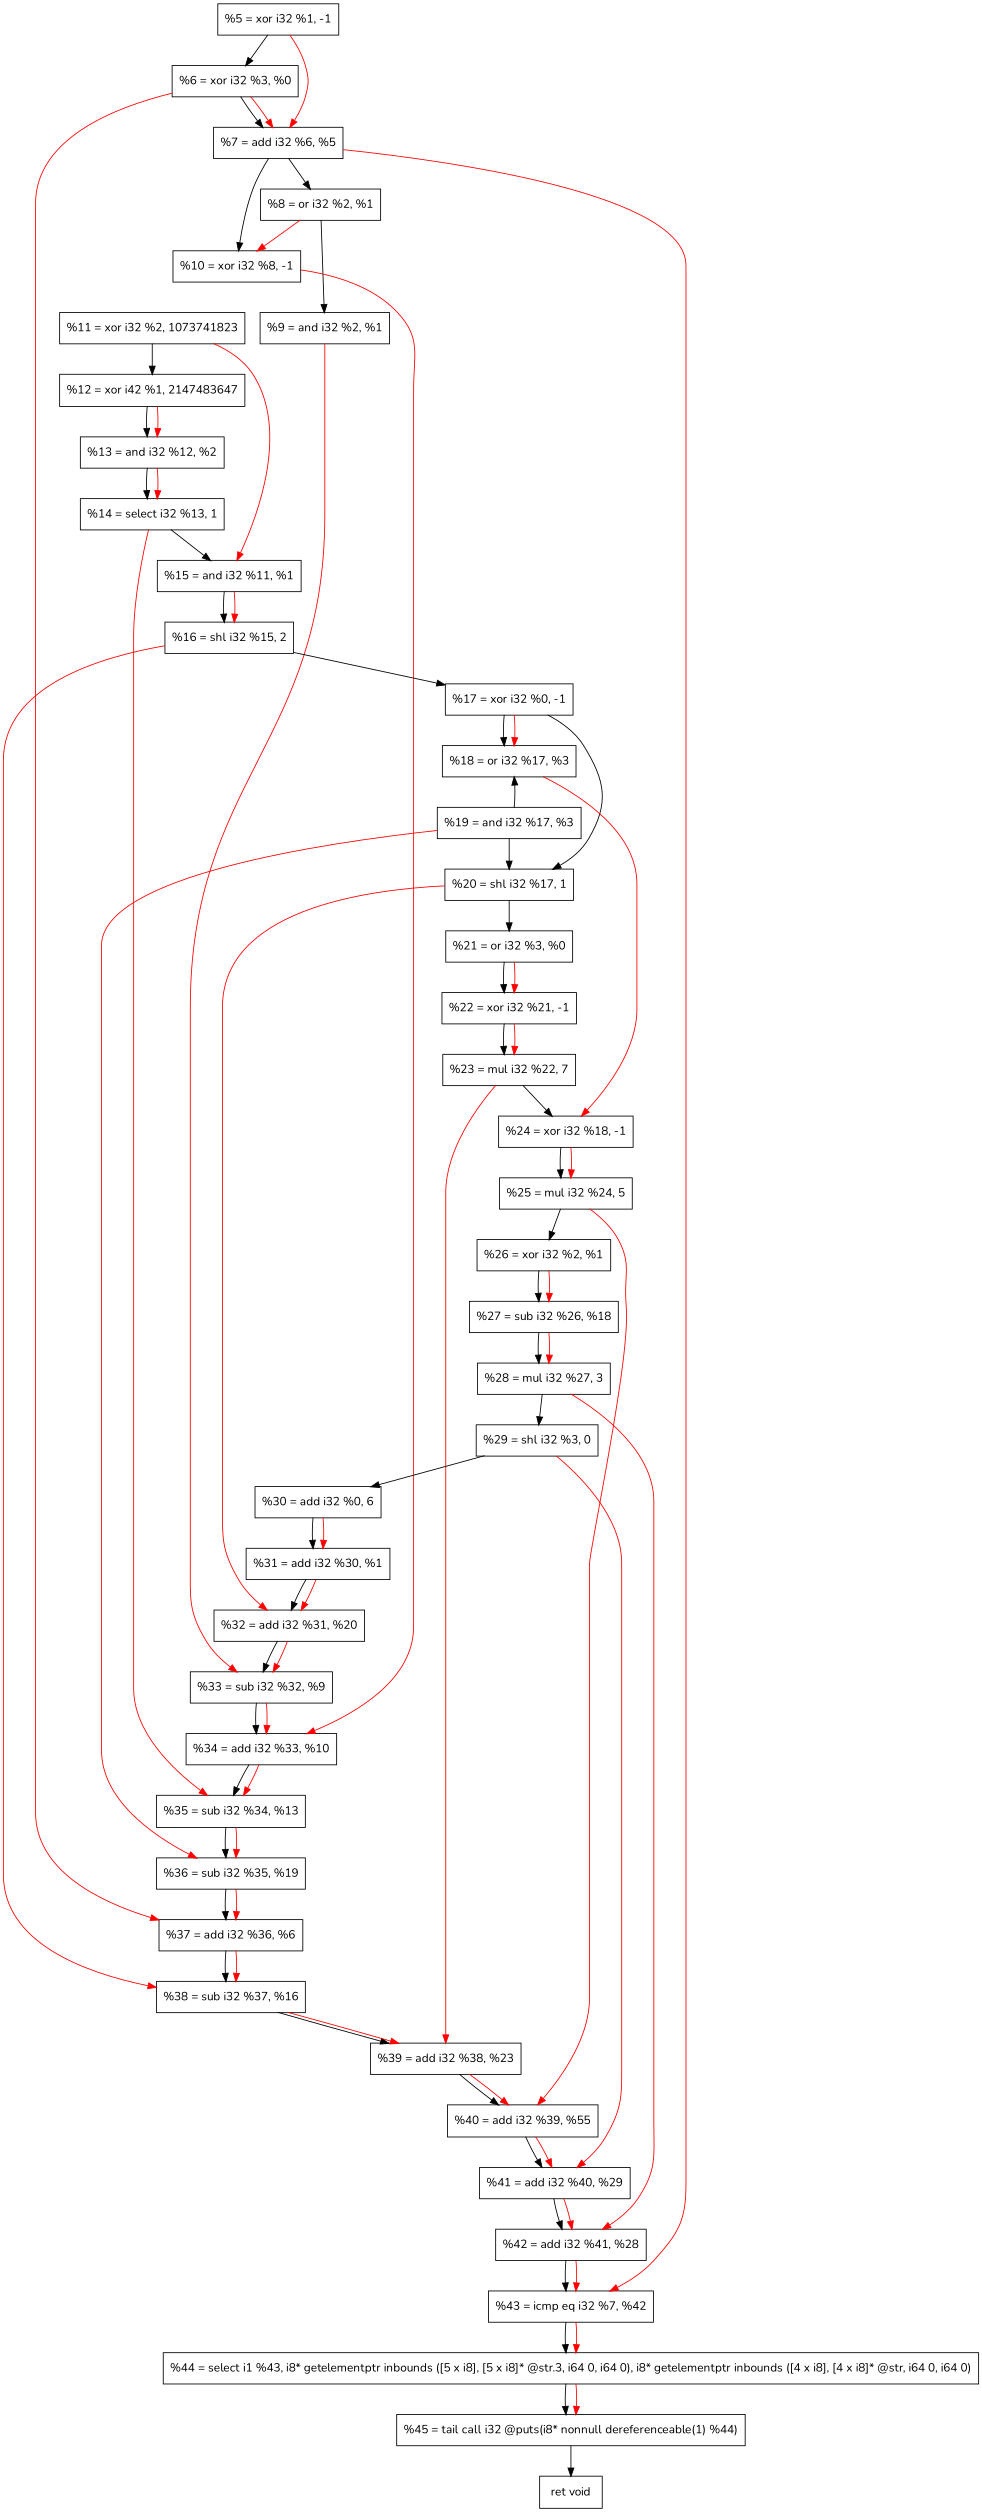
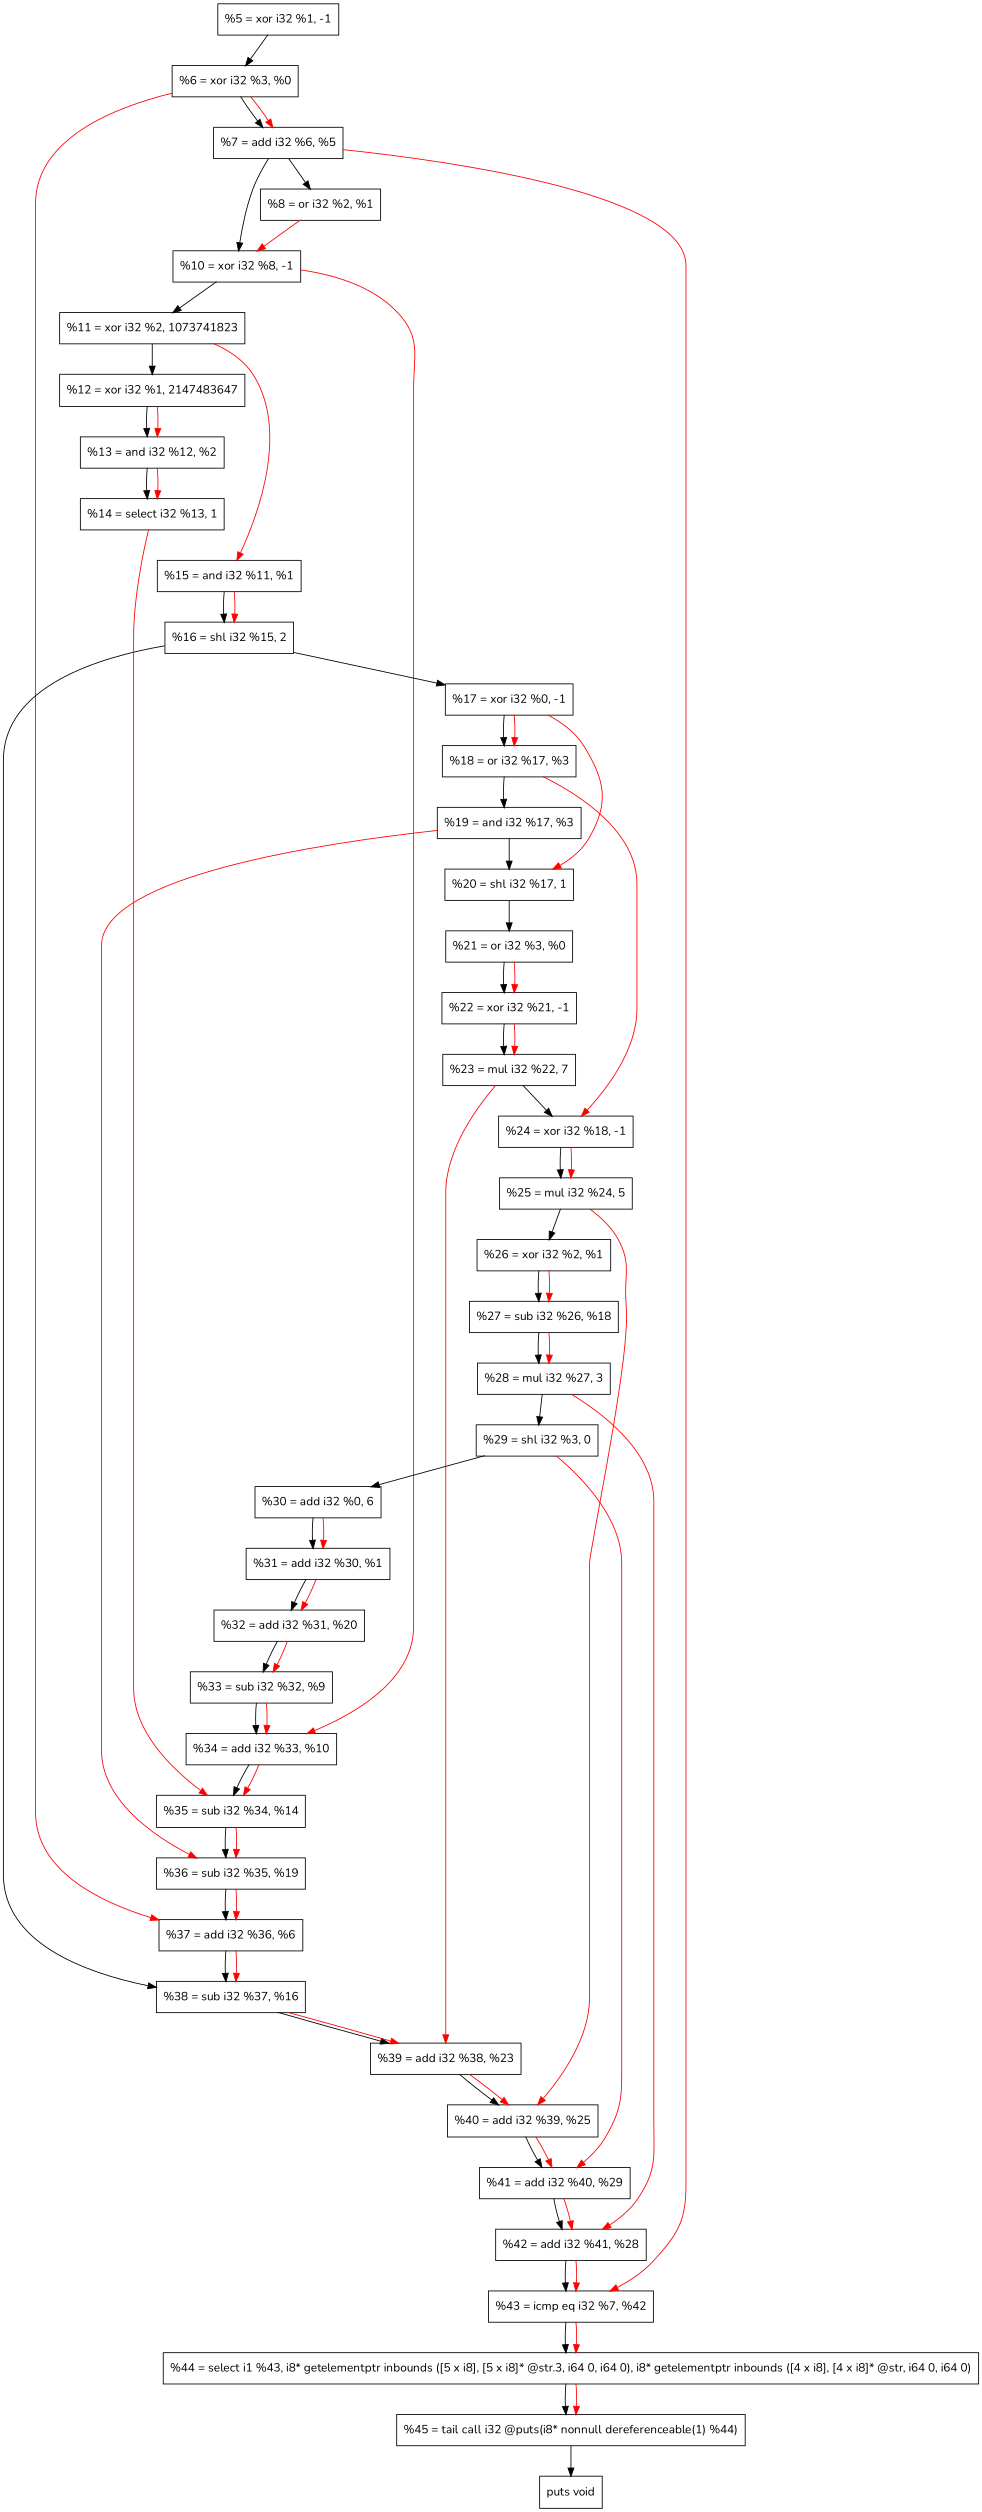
edge "%5 = xor i32 %1, -1" -> "%7 = add i32 %6, %5": removed
edge "%10 = xor i32 %8, -1" -> "%11 = xor i32 %2, 1073741823": added
node "%9 = and i32 %2, %1": removed
node "%12 = xor i42 %1, 2147483647": label "%12 = xor i42 %1, 2147483647" -> "%12 = xor i32 %1, 2147483647"
edge "%14 = select i32 %13, 1" -> "%15 = and i32 %11, %1": removed
edge "%17 = xor i32 %0, -1" -> "%20 = shl i32 %17, 1": color black -> red
edge "%19 = and i32 %17, %3" -> "%18 = or i32 %17, %3": reversed
edge "%20 = shl i32 %17, 1" -> "%32 = add i32 %31, %20": removed
edge "%16 = shl i32 %15, 2" -> "%38 = sub i32 %37, %16": color red -> black
node "%35 = sub i32 %34, %13": label "%35 = sub i32 %34, %13" -> "%35 = sub i32 %34, %14"
node "%40 = add i32 %39, %55": label "%40 = add i32 %39, %55" -> "%40 = add i32 %39, %25"
node "ret void": label "ret void" -> "puts void"
